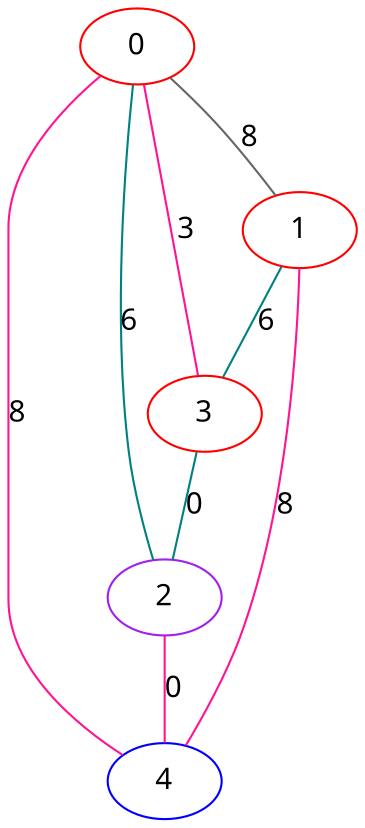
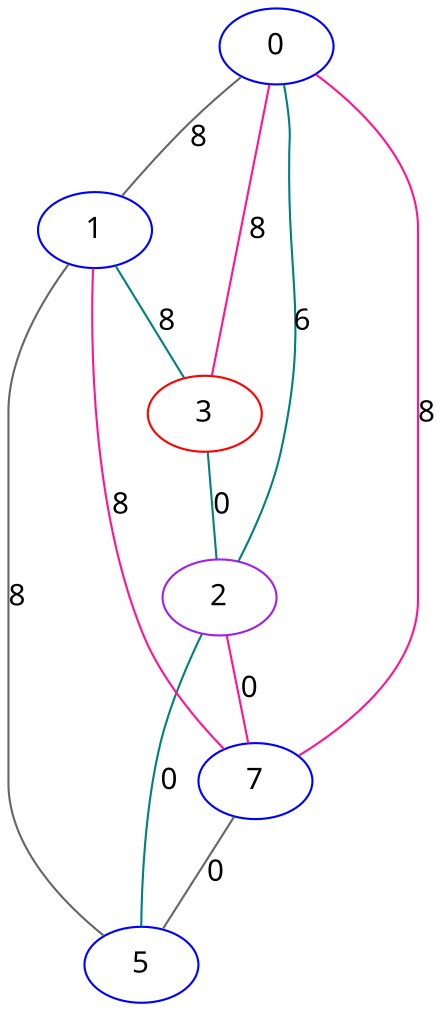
node "0": color red -> blue
edge "0" -- "3": label "3" -> "8"
node "1": color red -> blue
edge "1" -- "3": label "6" -> "8"
node "4": label "4" -> "7"
node "5": added
